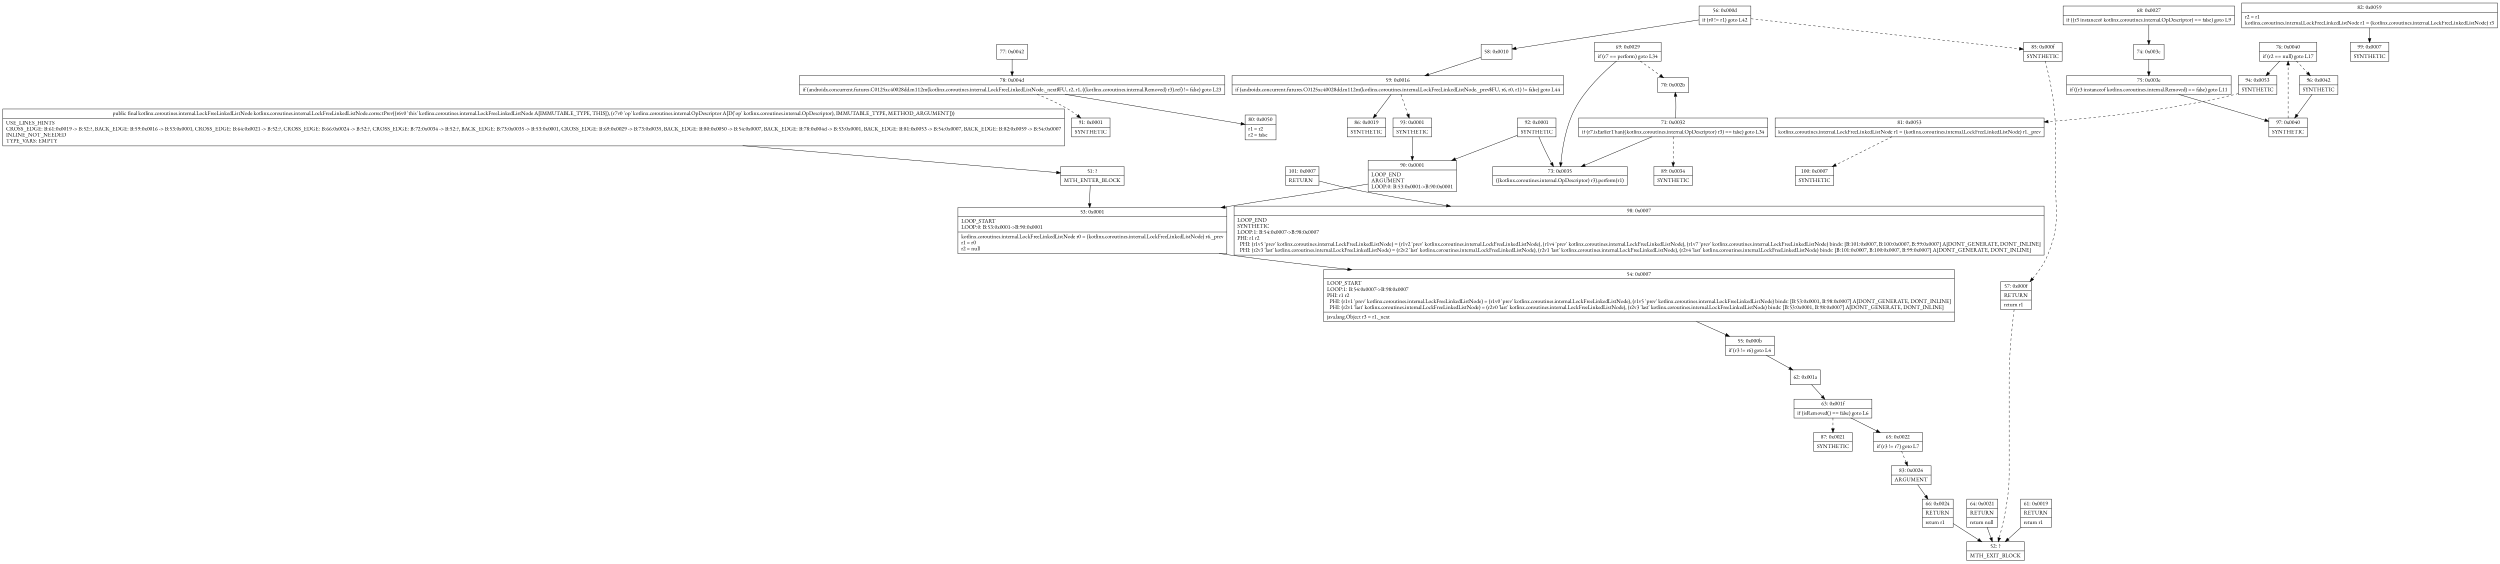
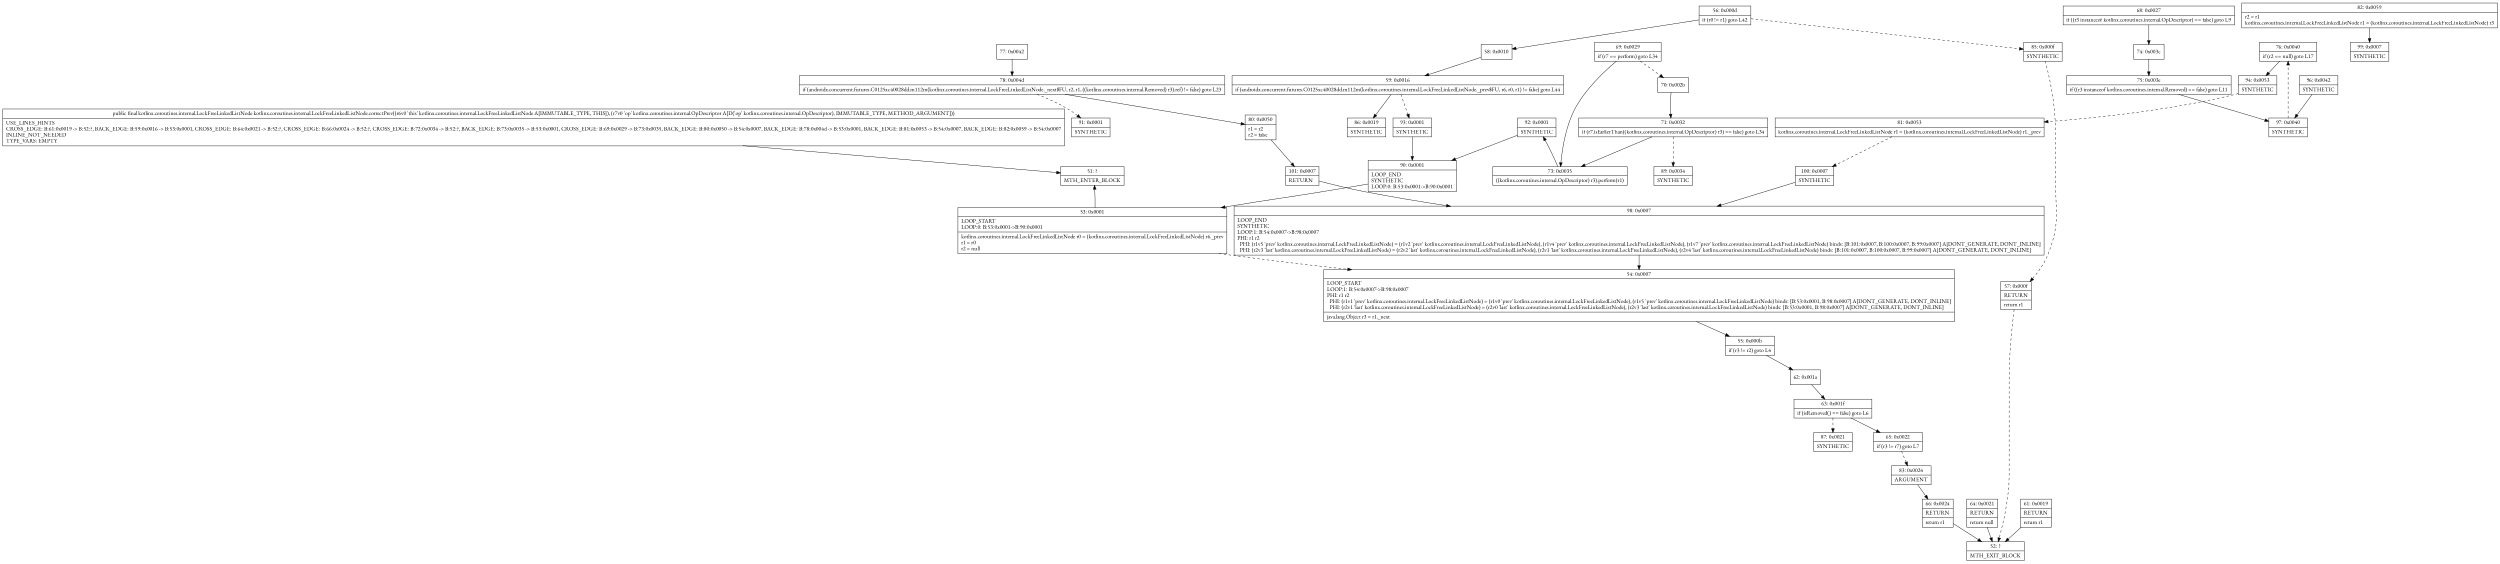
edge "76: 0x0040" -> "96: 0x0042": removed
edge "71: 0x0032" -> "70: 0x002b": reversed
edge "92: 0x0001" -> "73: 0x0035": reversed
edge "80: 0x0050" -> "101: 0x0007": added
node "90: 0x0001": text "ARGUMENT" -> "SYNTHETIC"
edge "51: ?" -> "53: 0x0001": reversed
edge "100: 0x0007" -> "98: 0x0007": added
edge "98: 0x0007" -> "54: 0x0007": added
edge "53: 0x0001" -> "54: 0x0007": style solid -> dashed
node "55: 0x000b": text "if (r3 != r6) goto L4" -> "if (r3 != r2) goto L4"
